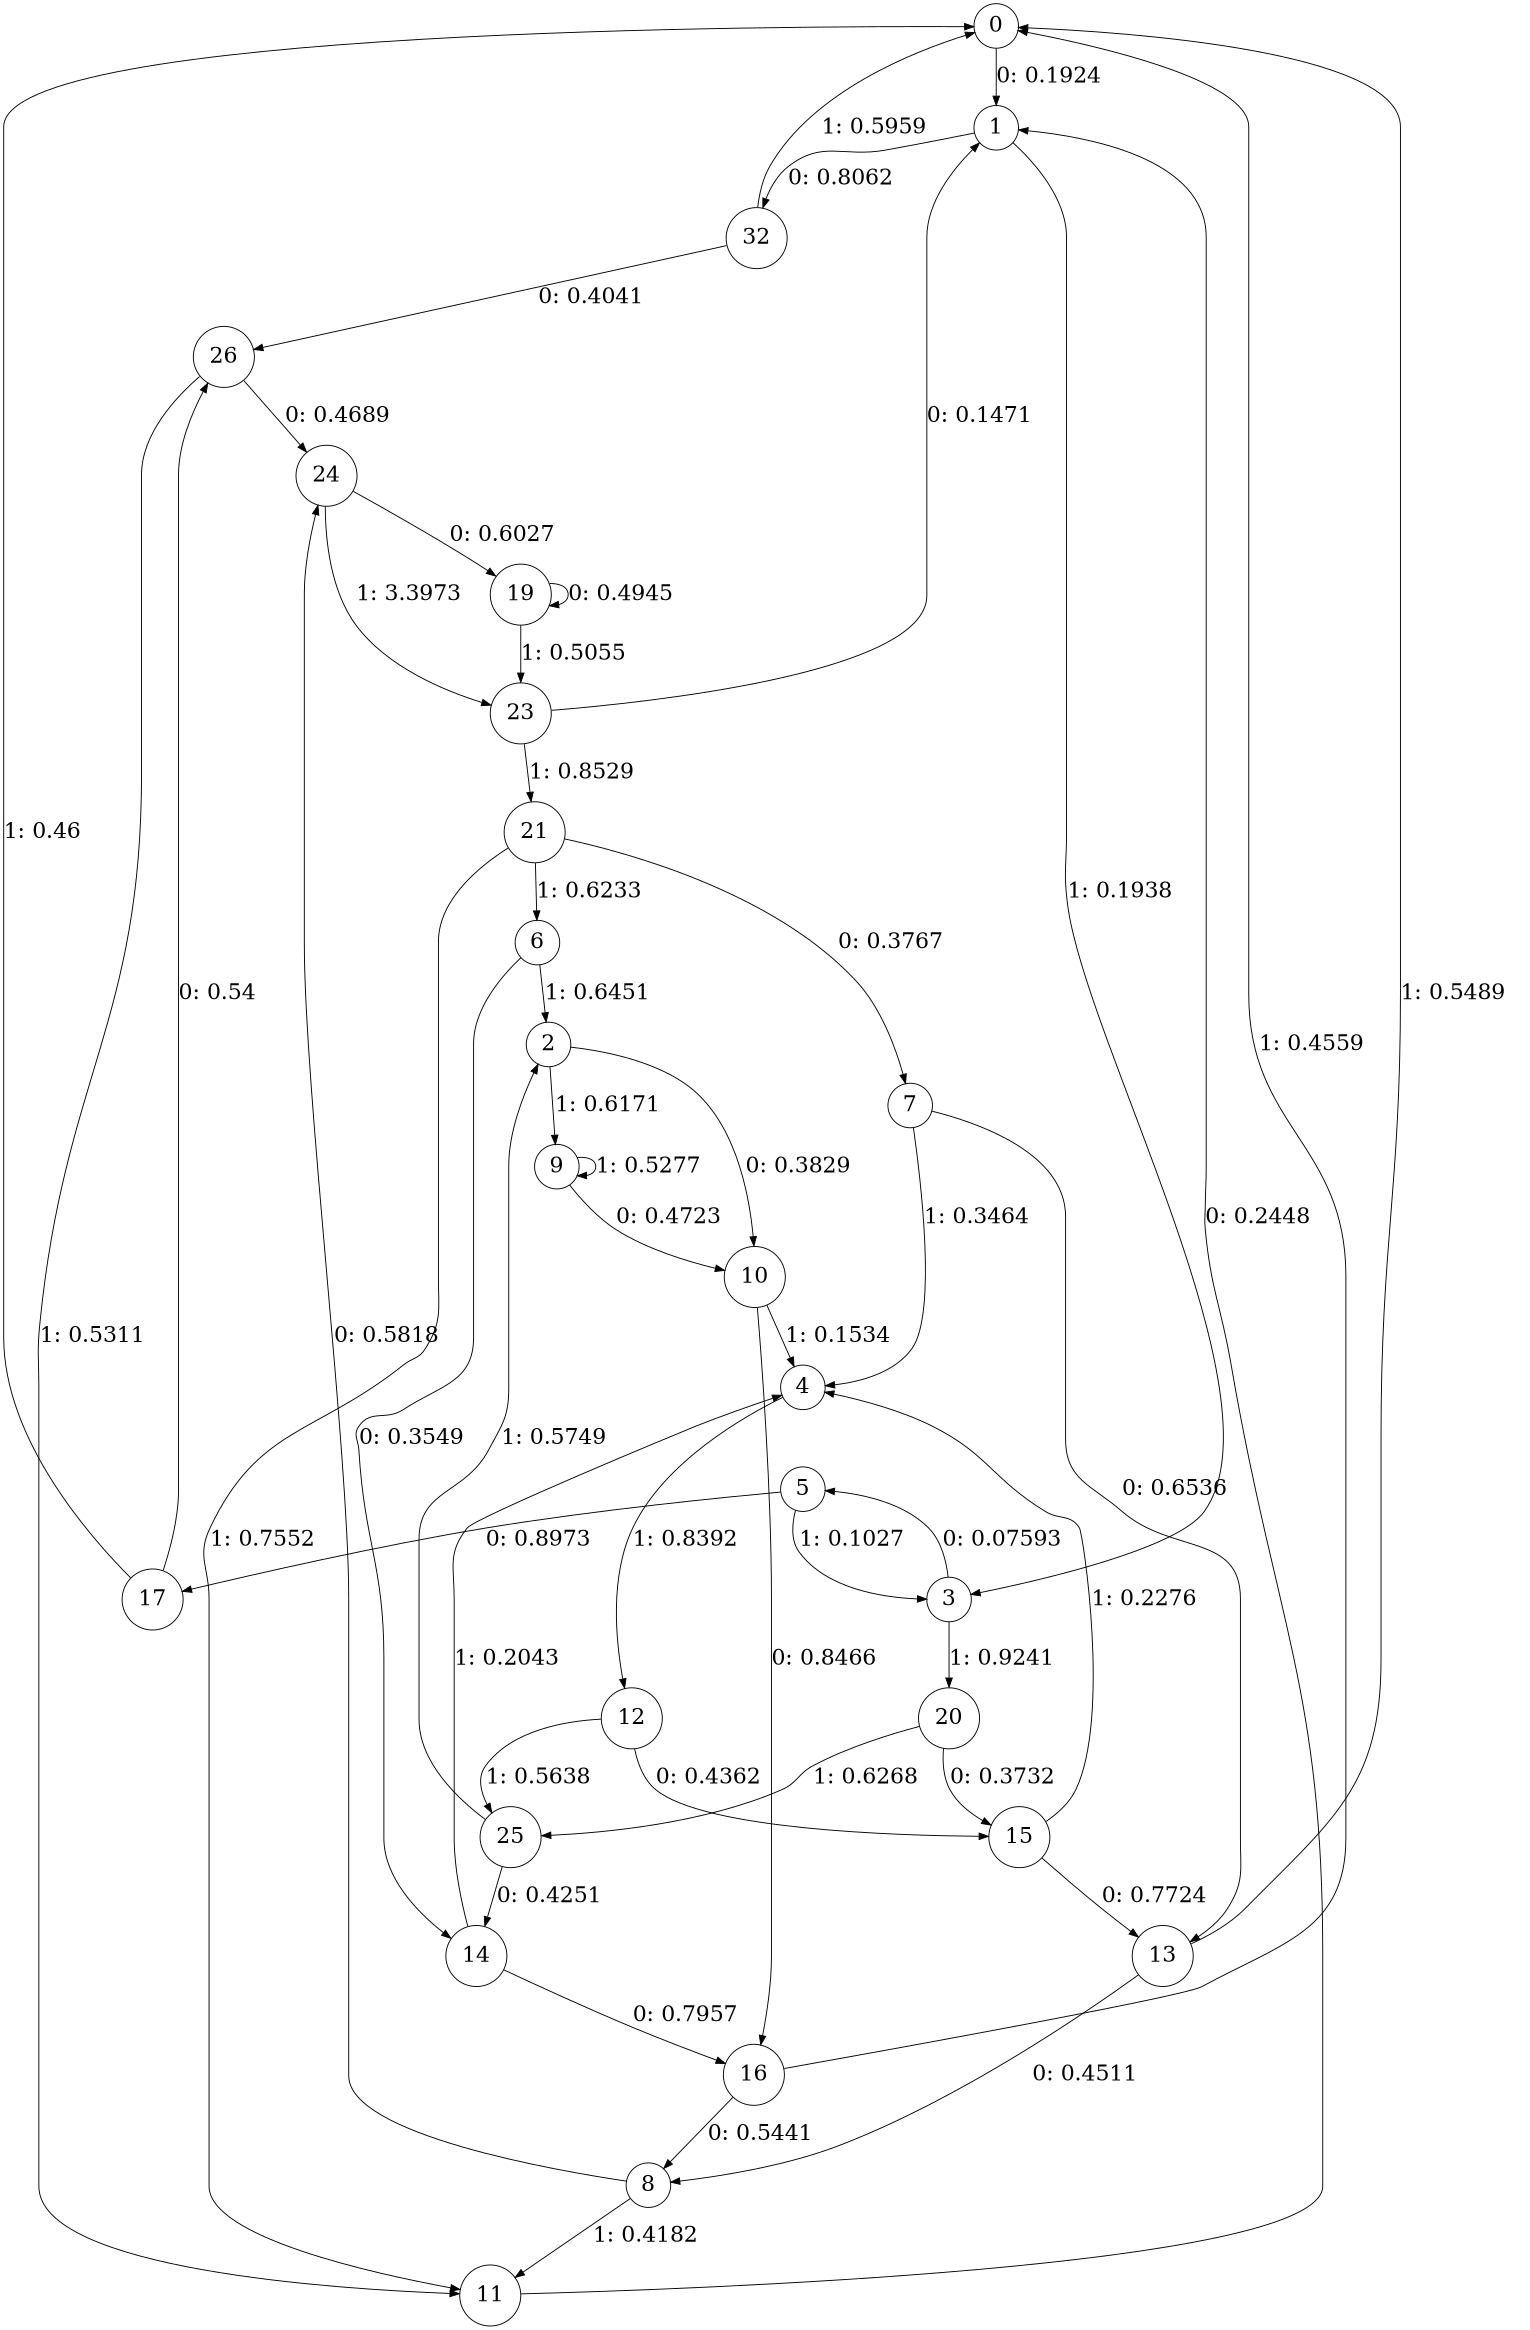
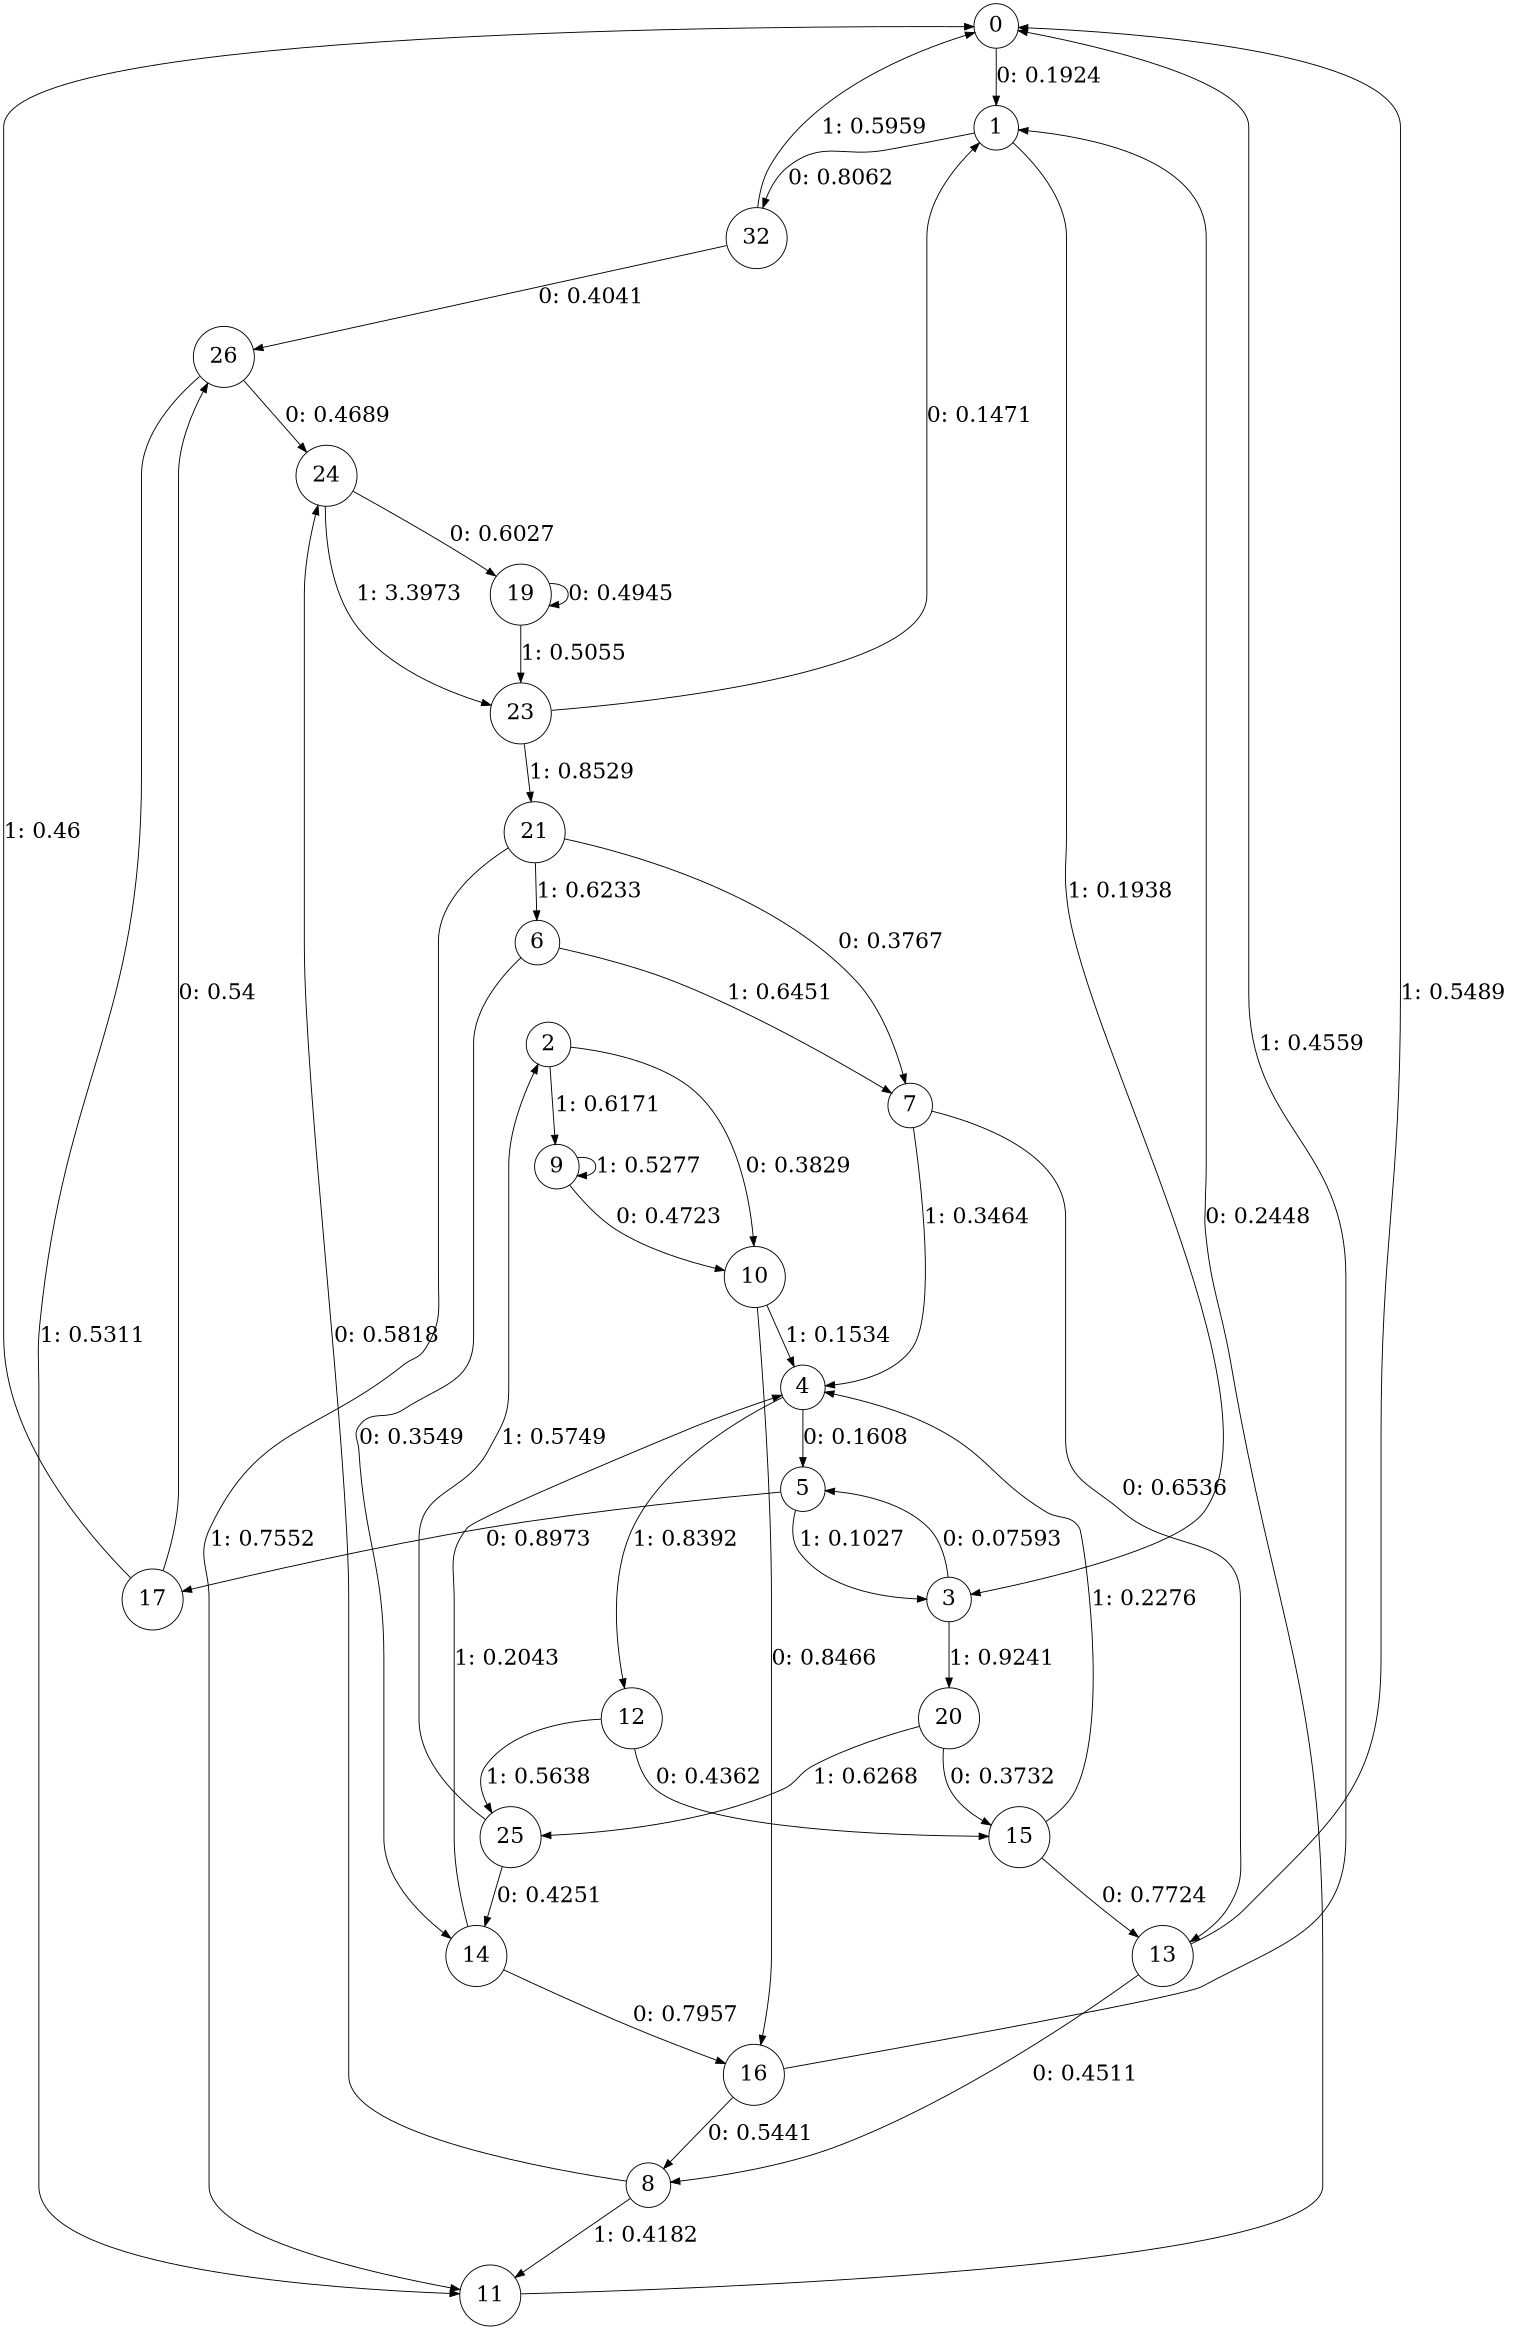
edge "6" -> "2": now "6" -> "7"
edge "4" -> "5": added, label "0: 0.1608"
